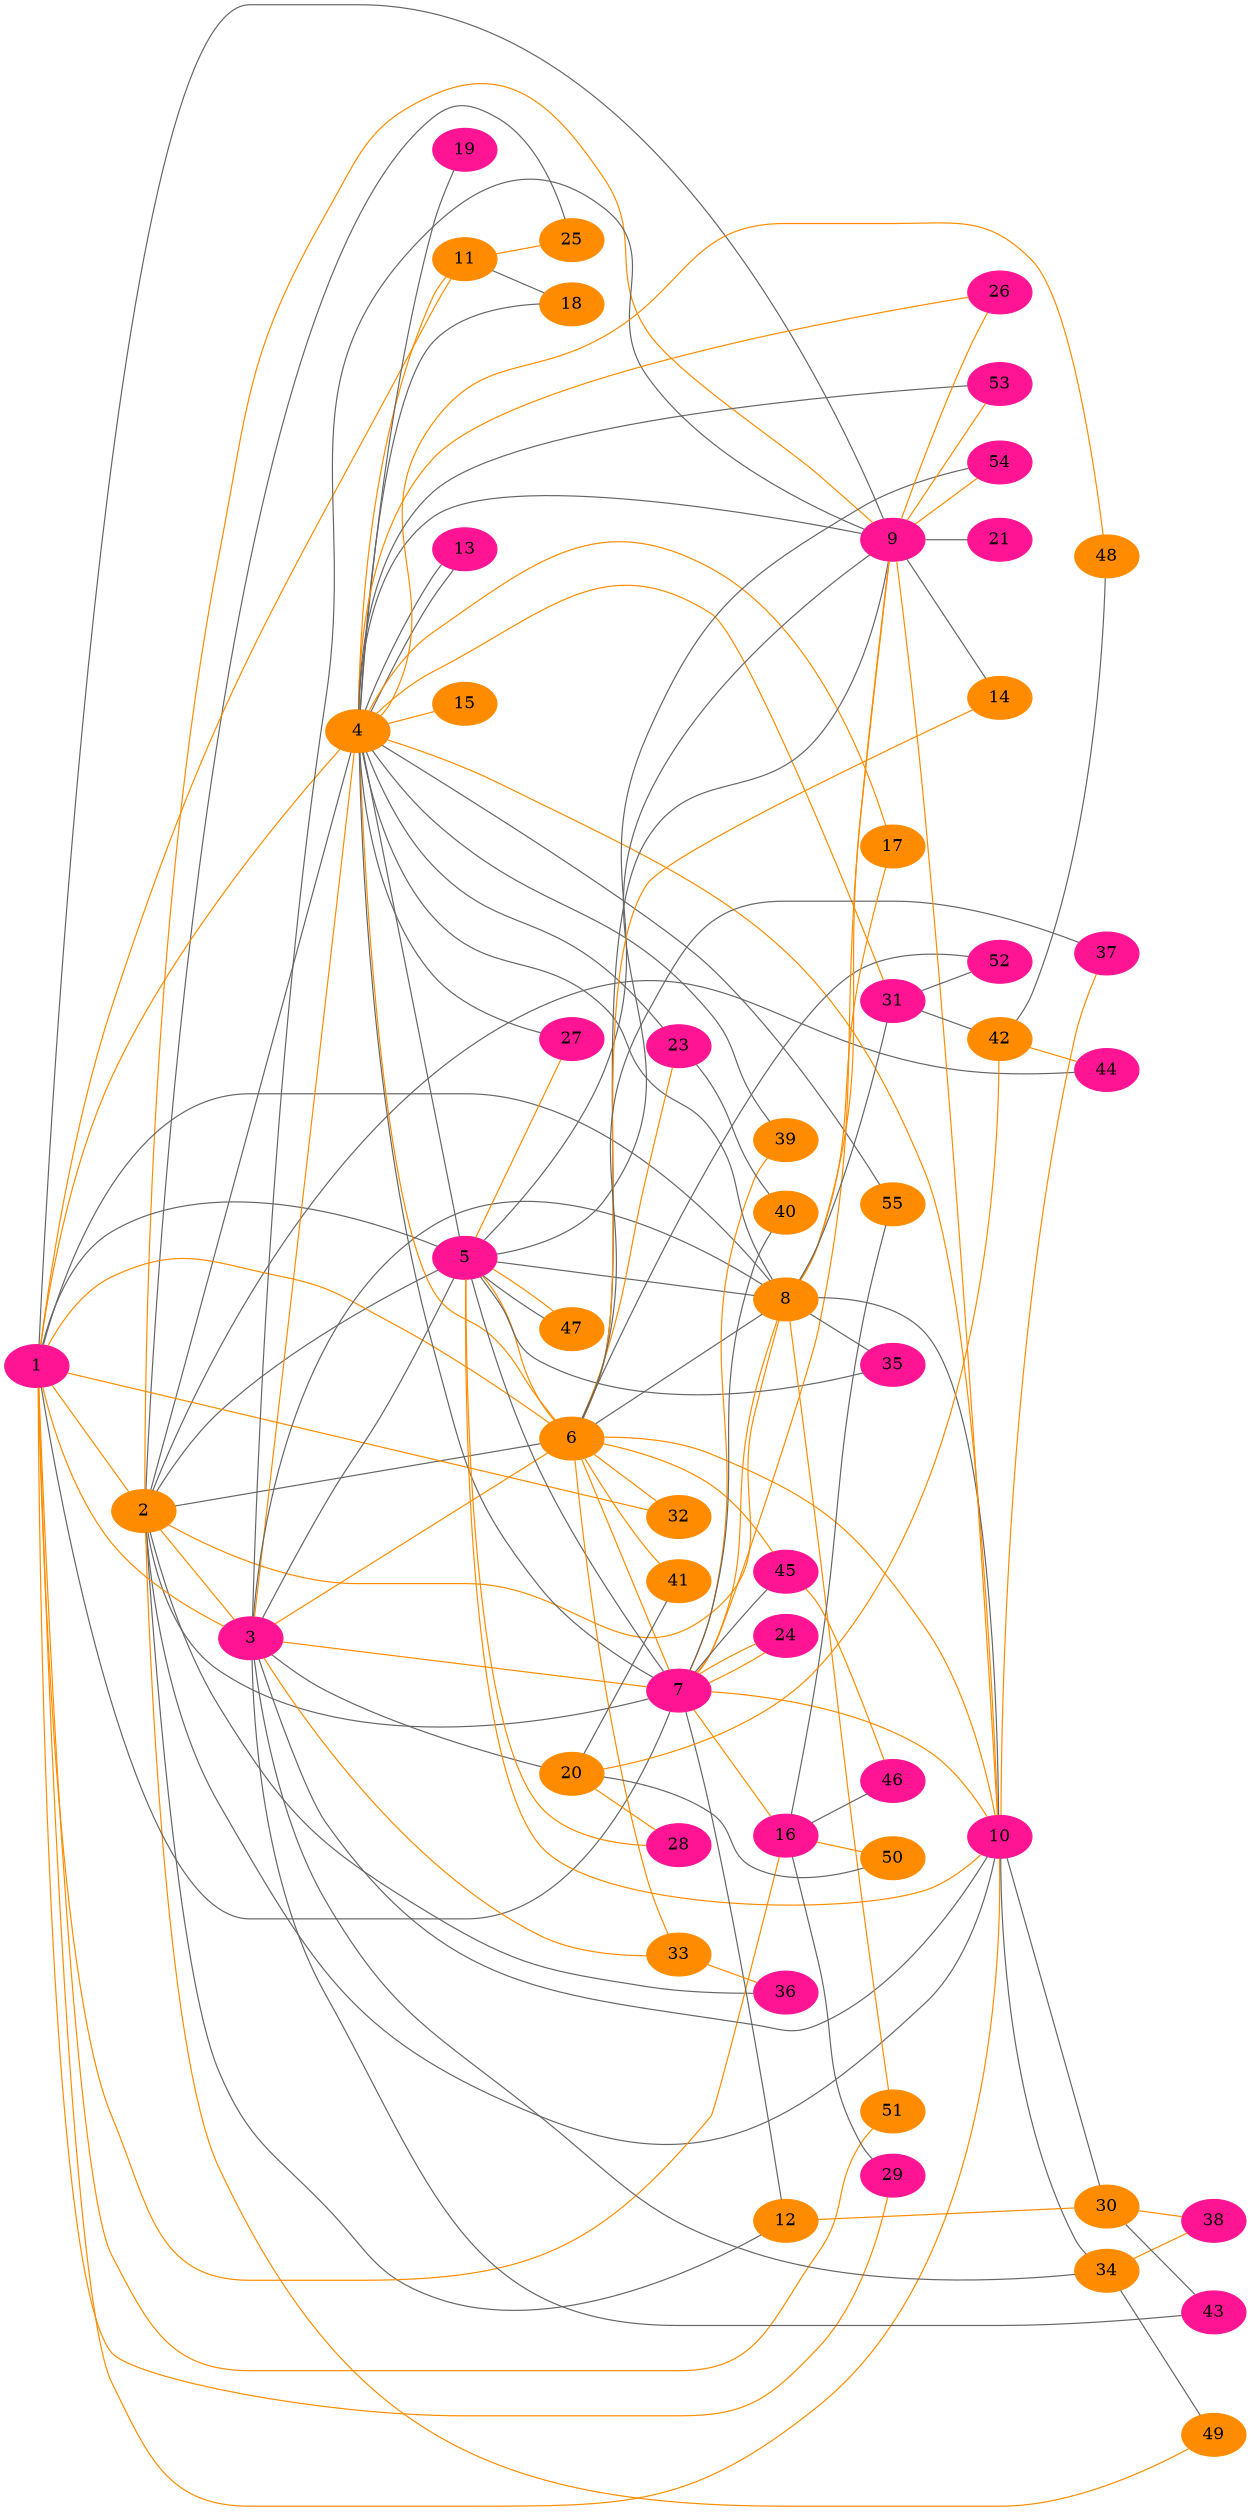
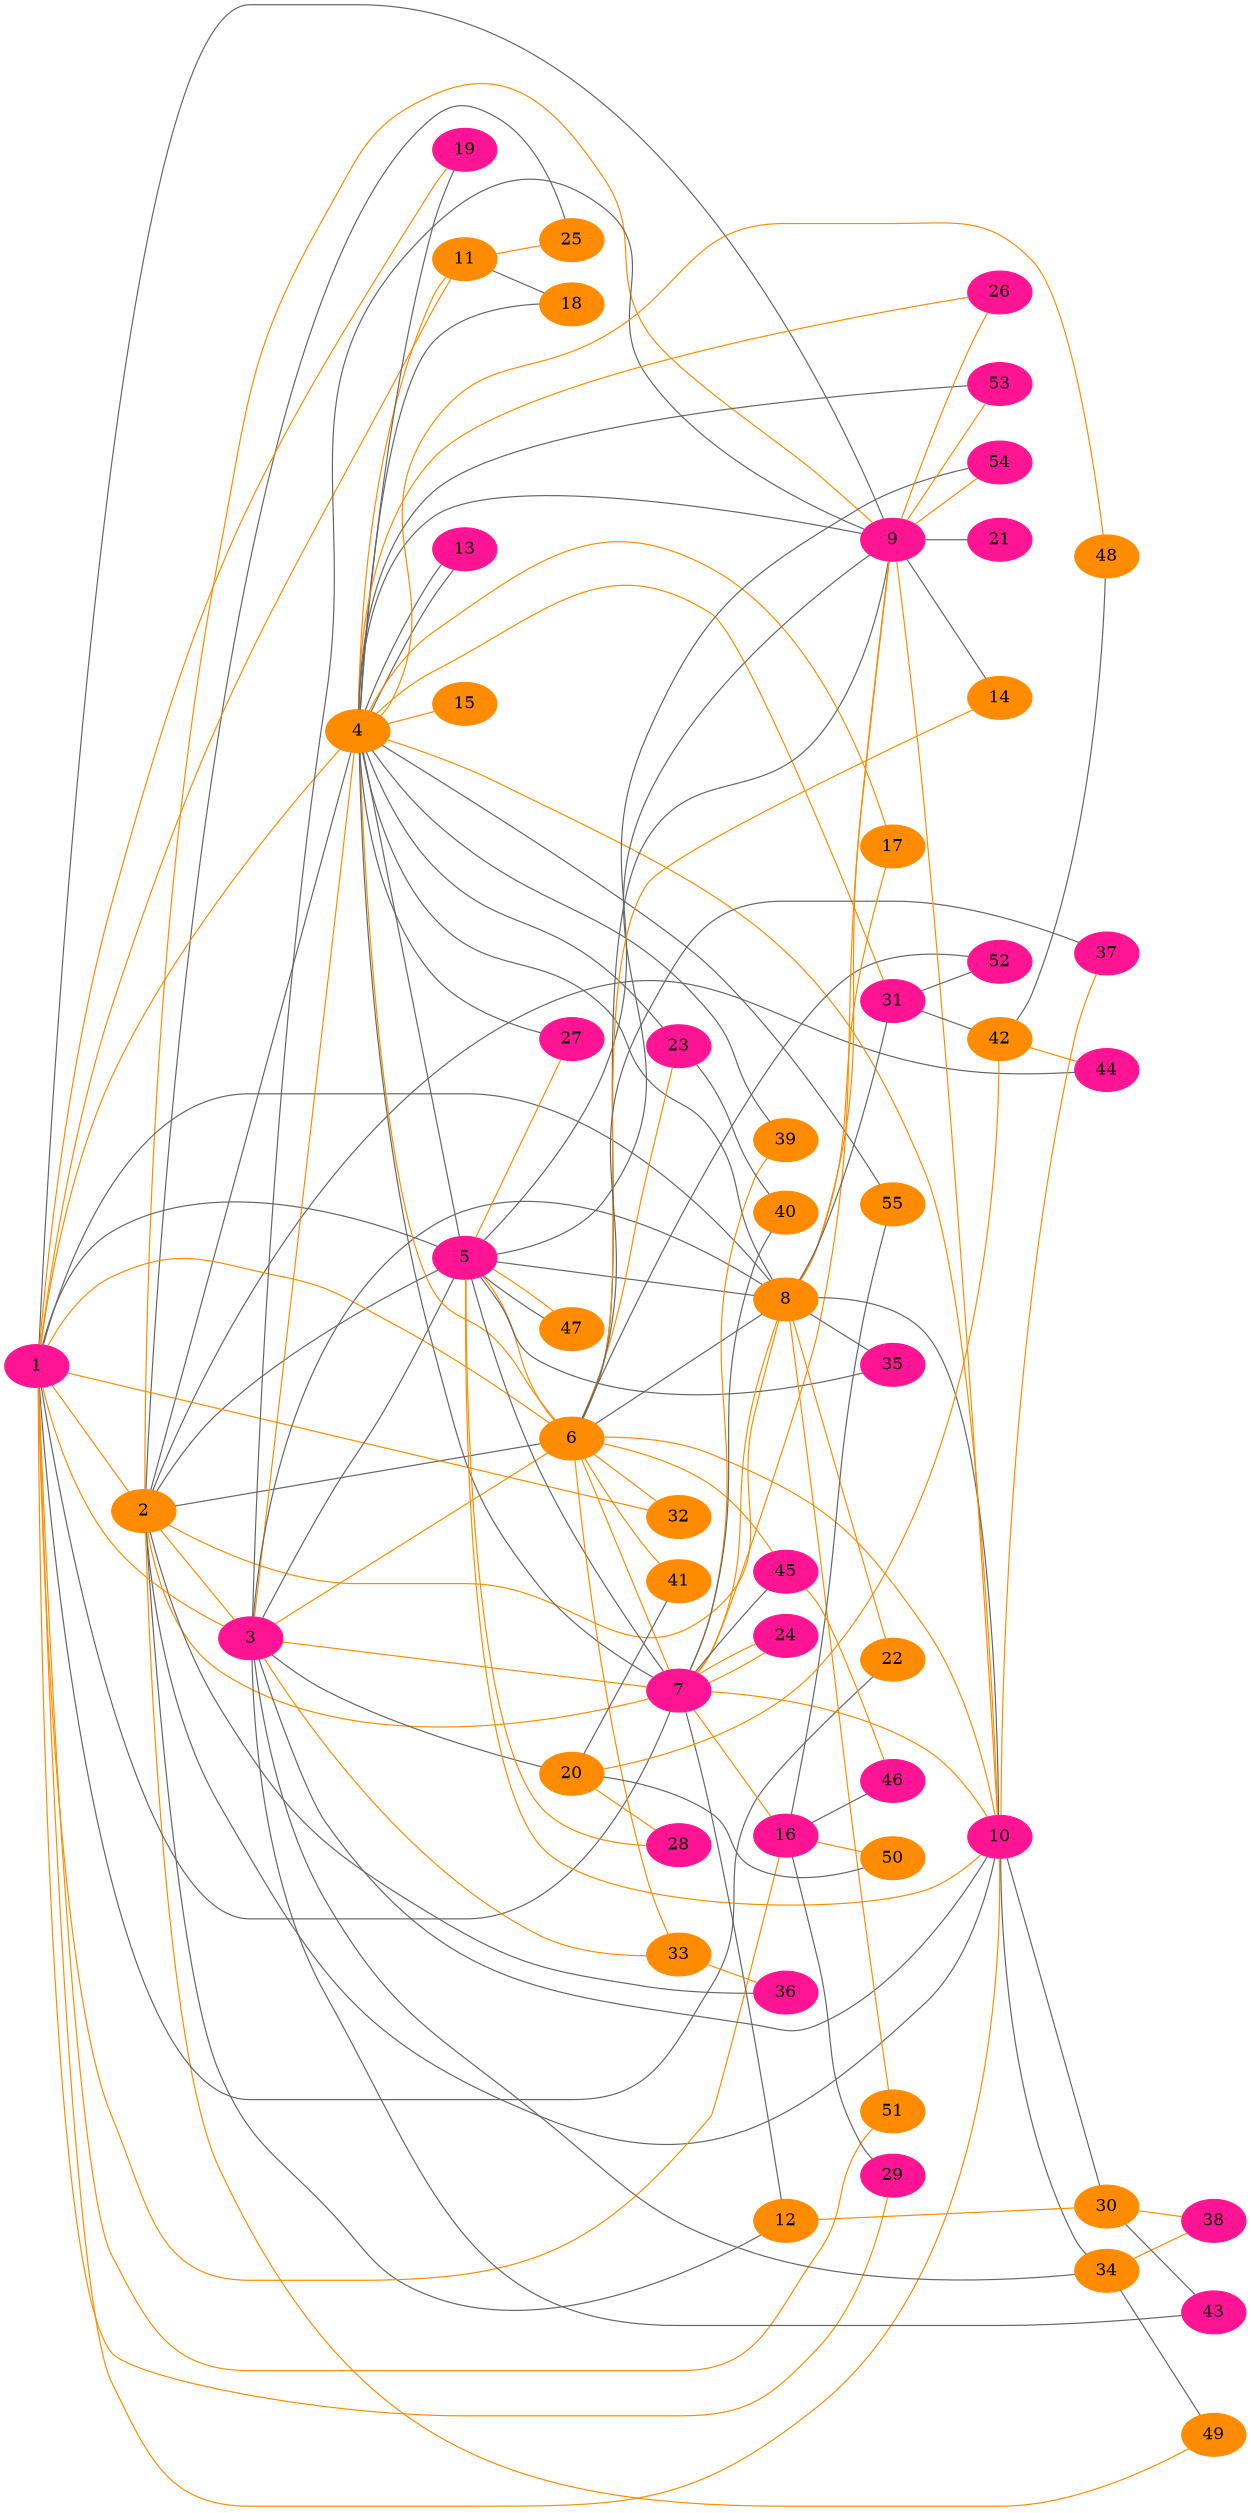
edge "19" -- "1": added
node "22": added
edge "2" -- "7": color gray40 -> darkorange
